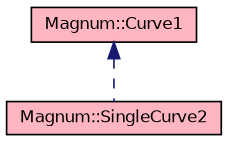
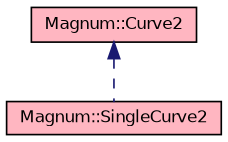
node "Magnum::Curve1": label "Magnum::Curve1" -> "Magnum::Curve2"
